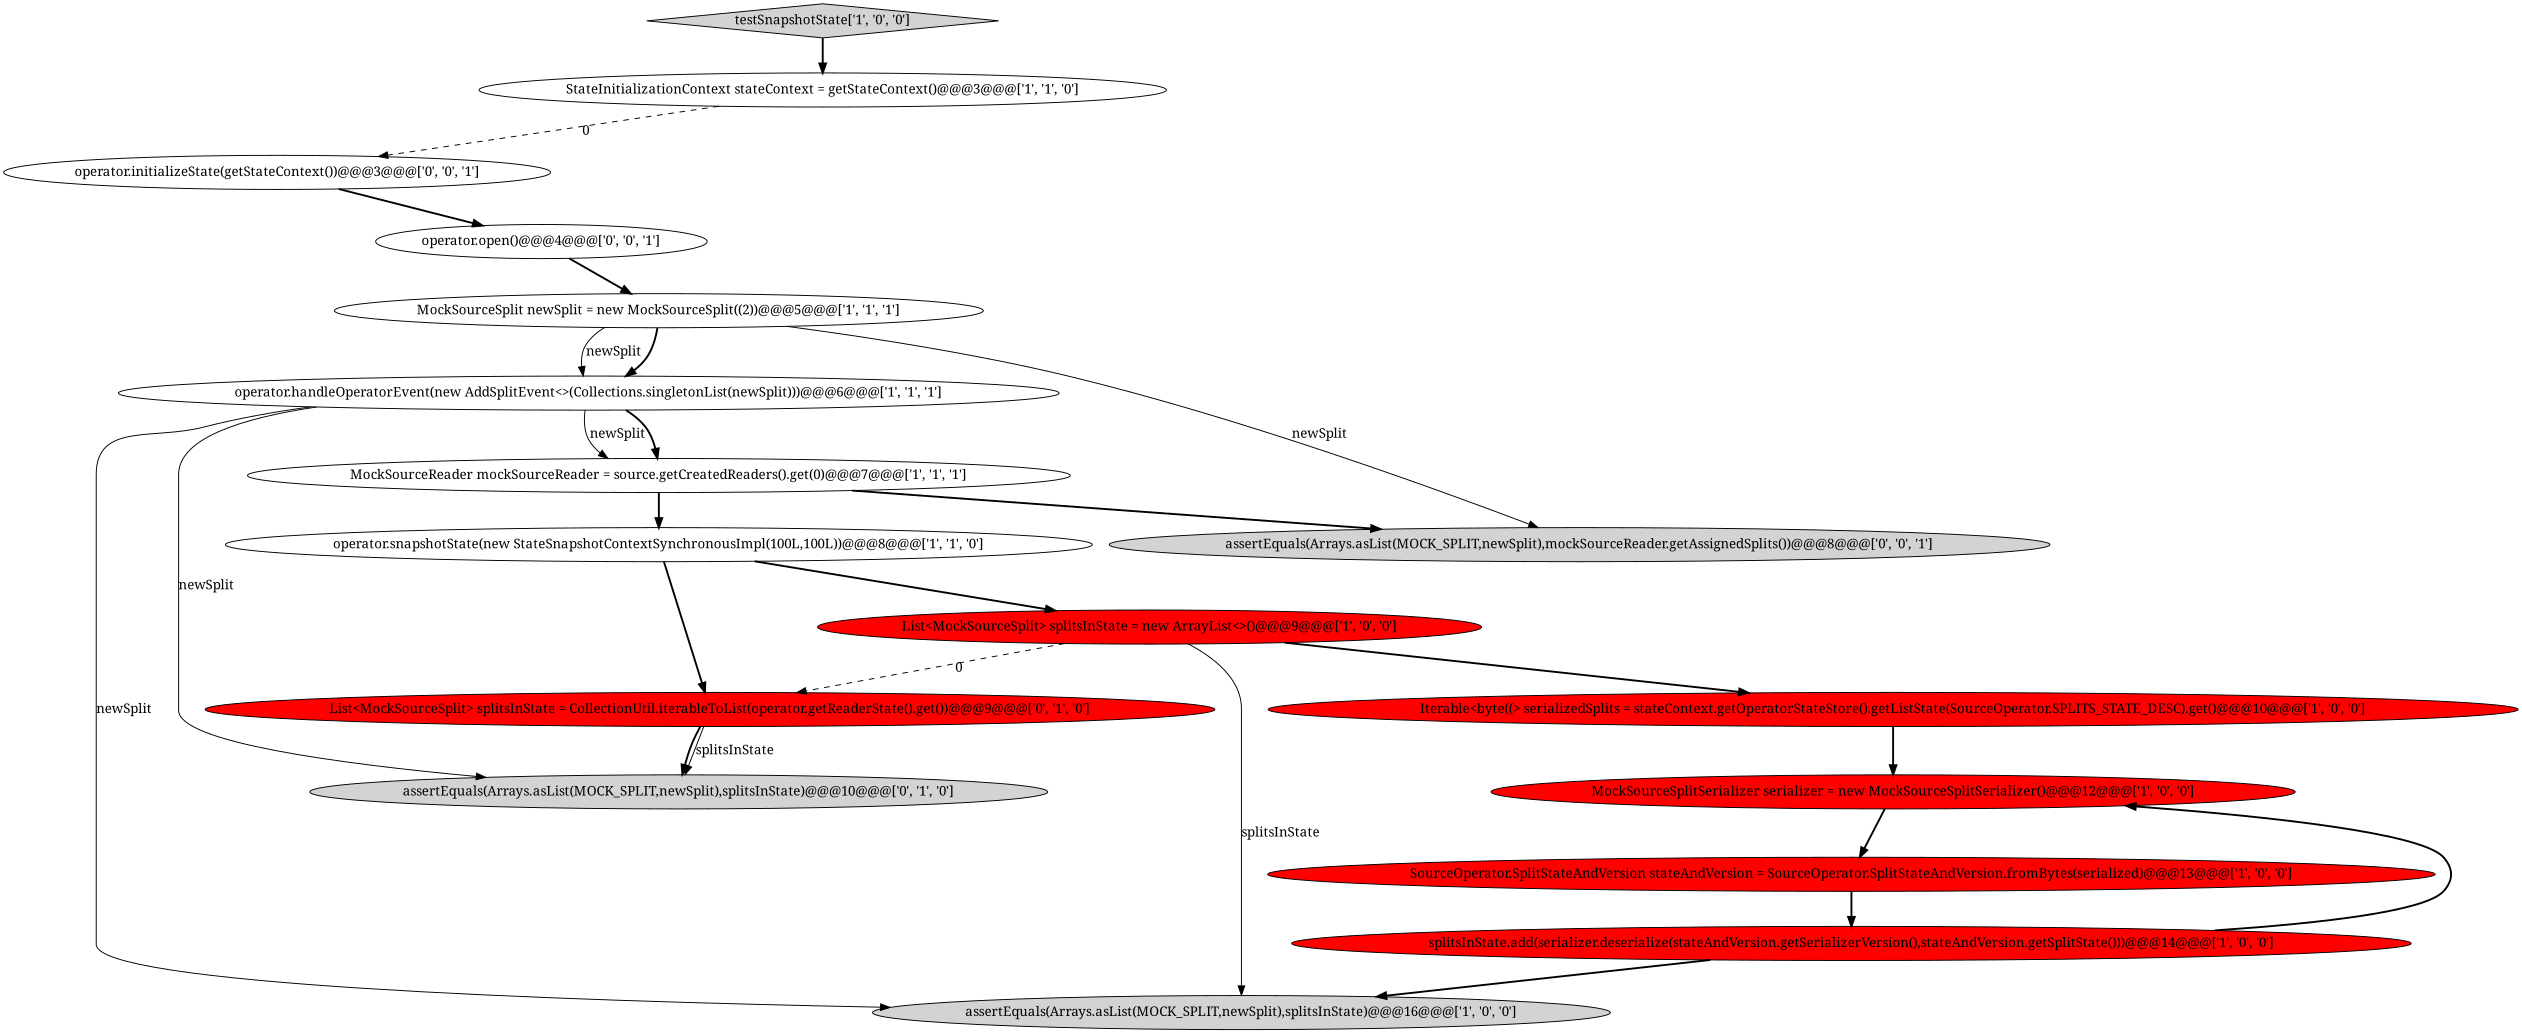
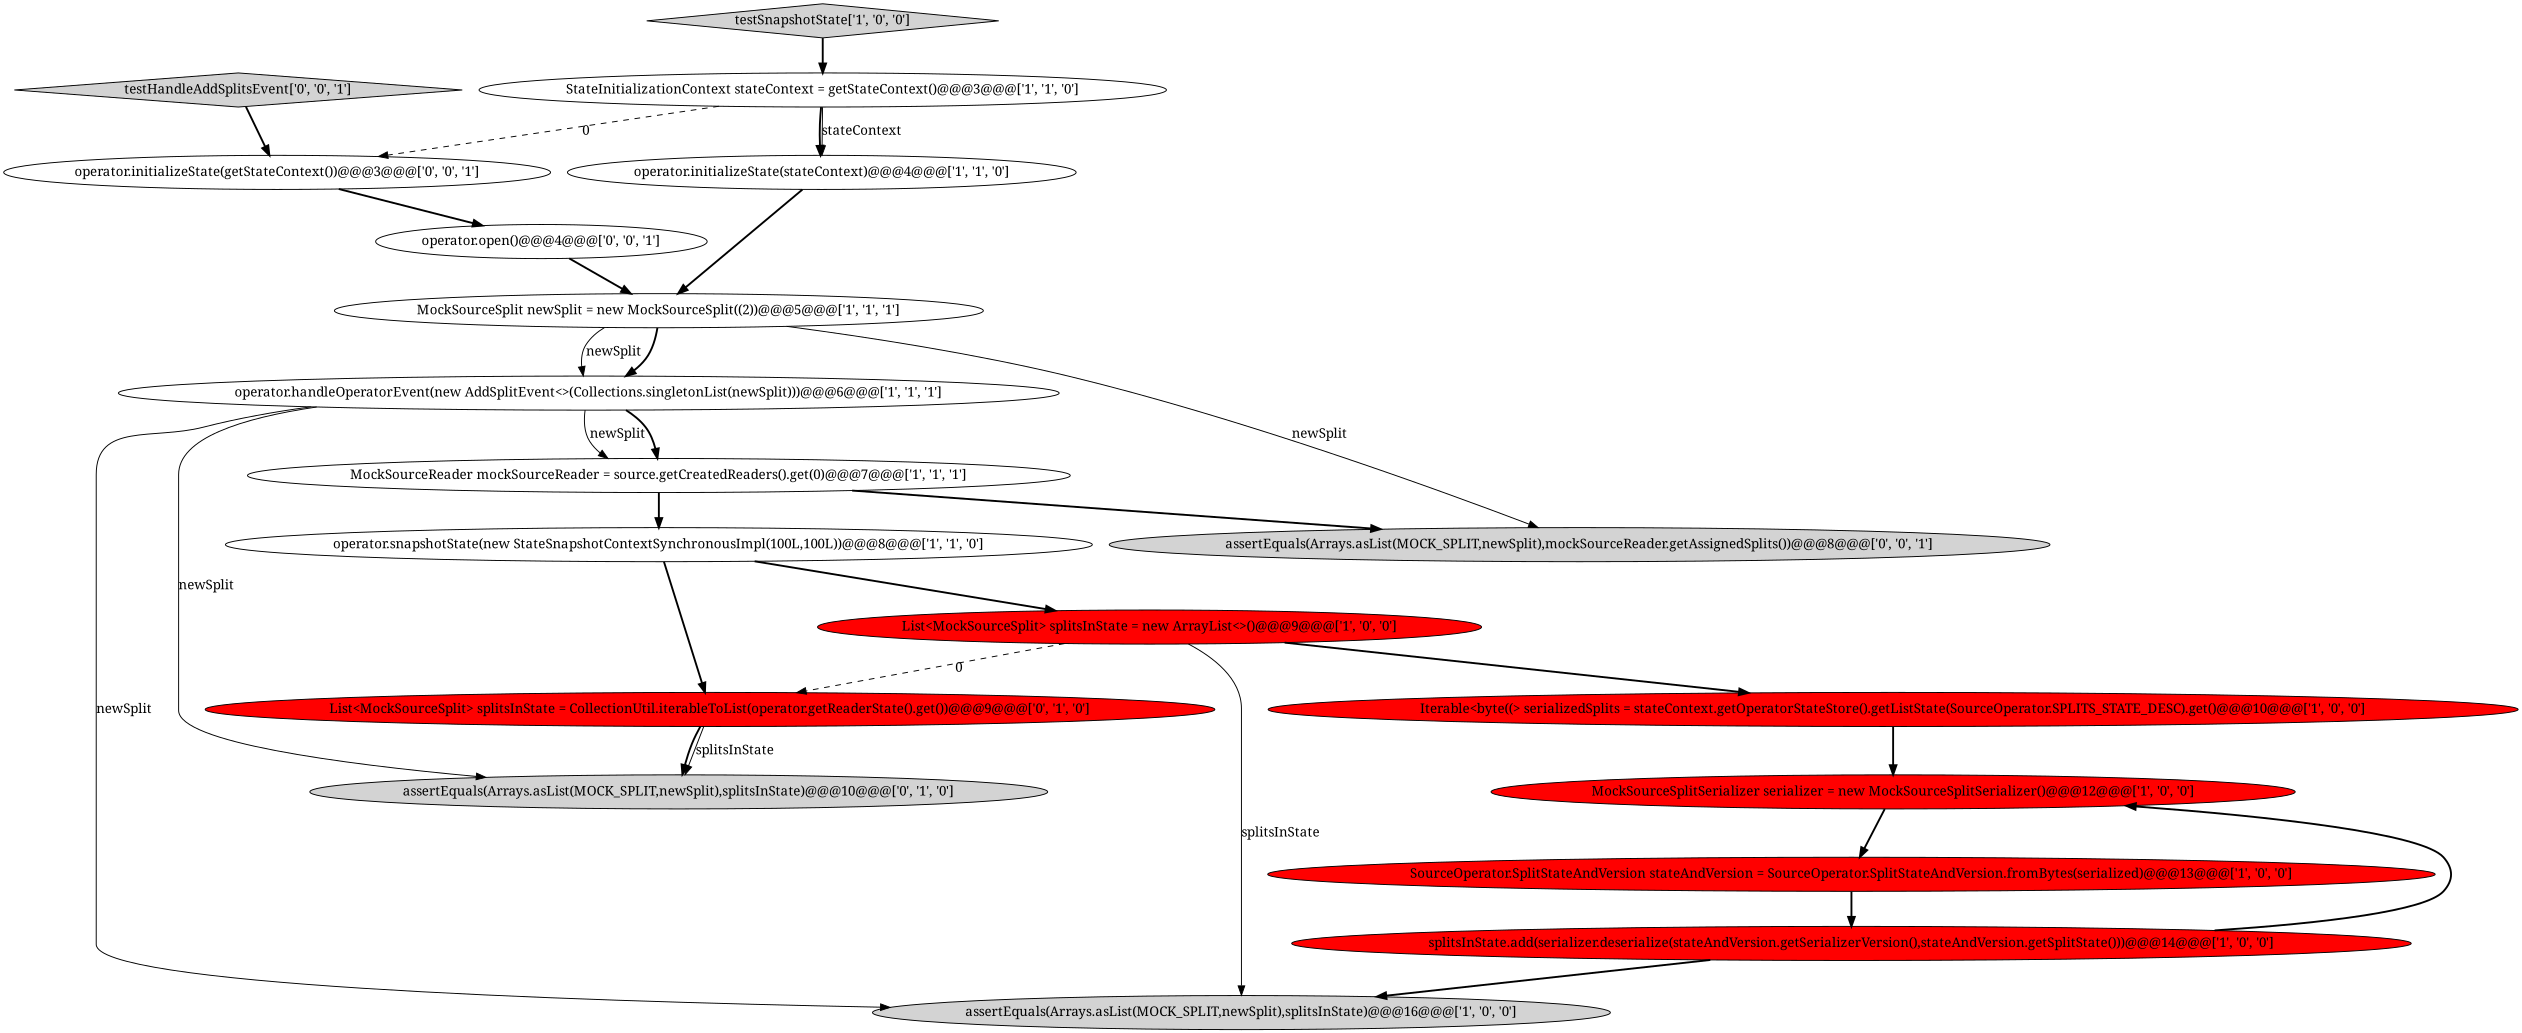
node "testHandleAddSplitsEvent['0', '0', '1']": added
node "operator.initializeState(stateContext)@@@4@@@['1', '1', '0']": added
